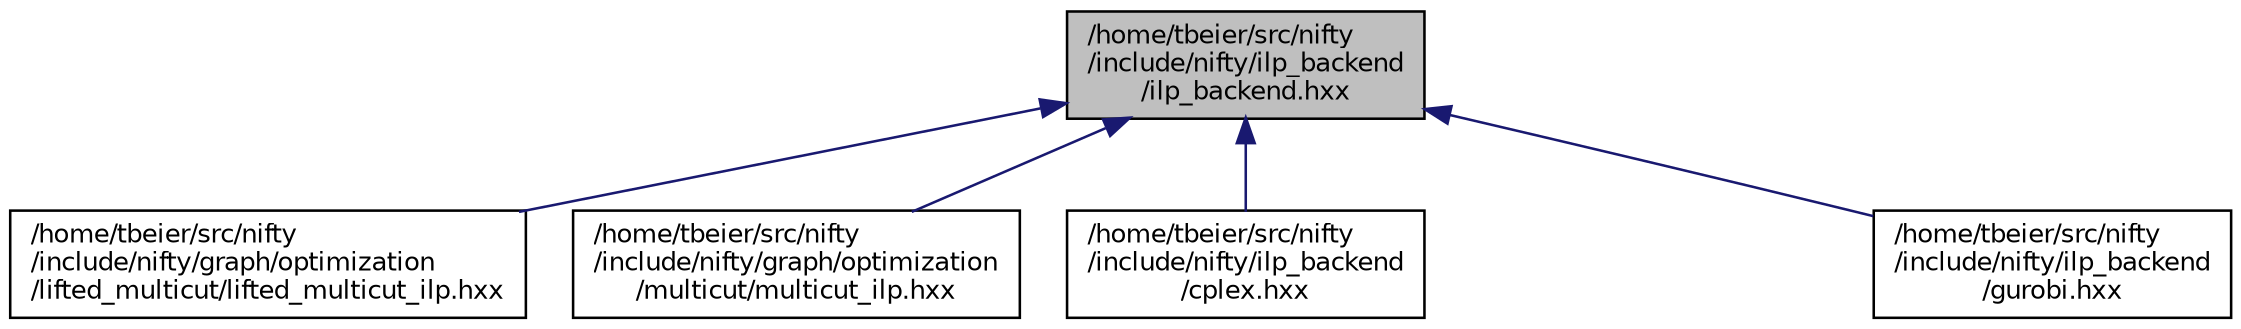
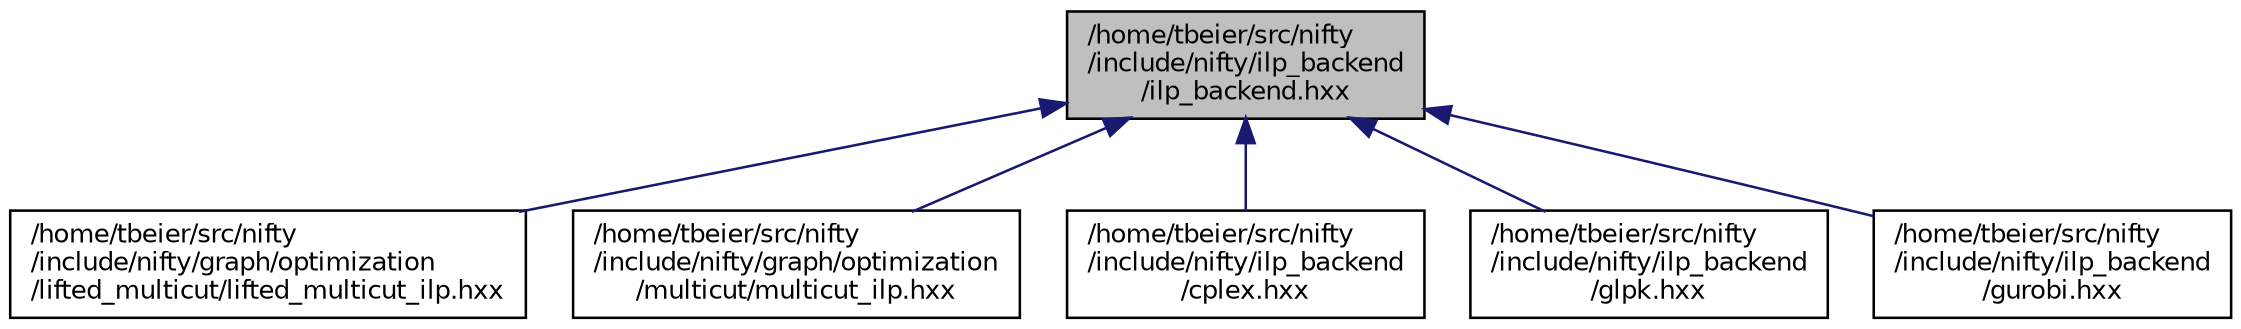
node "/home/tbeier/src/nifty /include/nifty/ilp_backend /glpk.hxx": added
